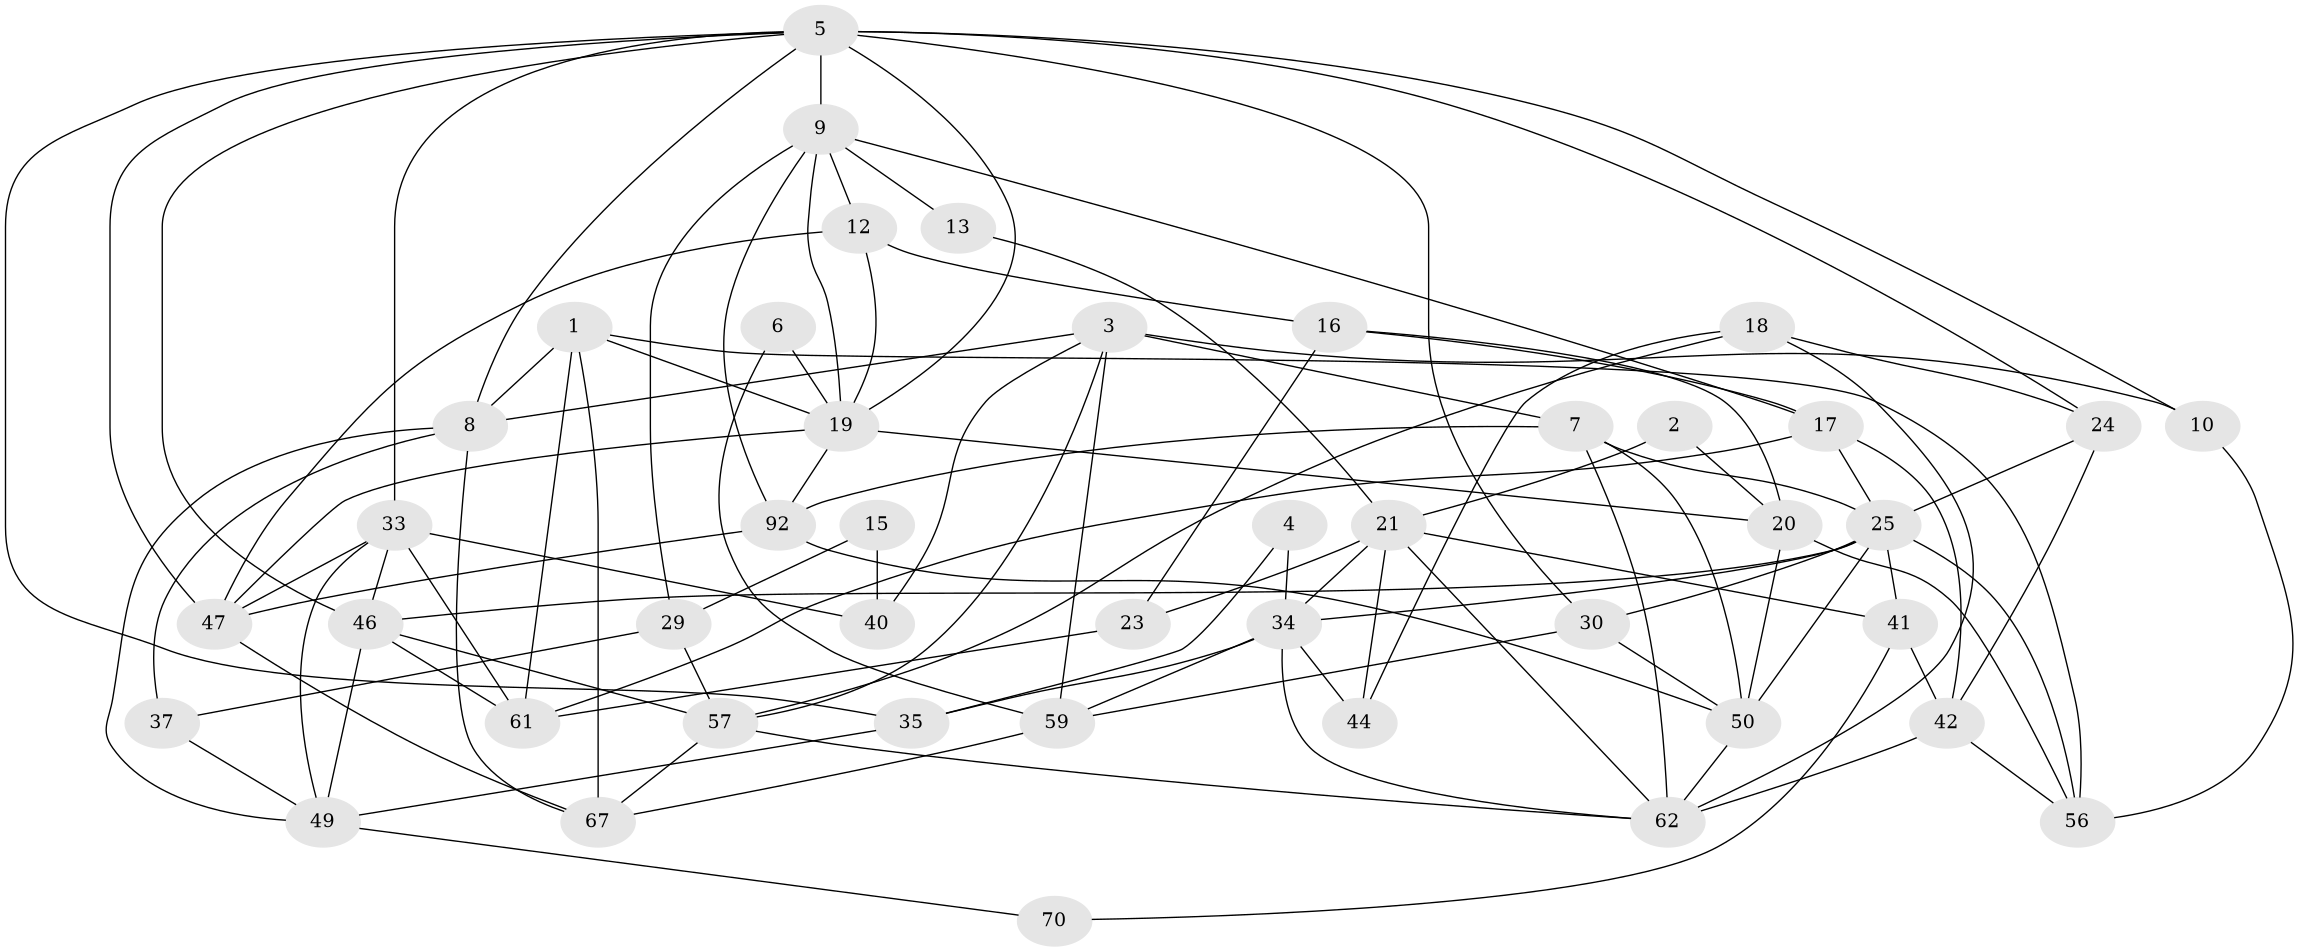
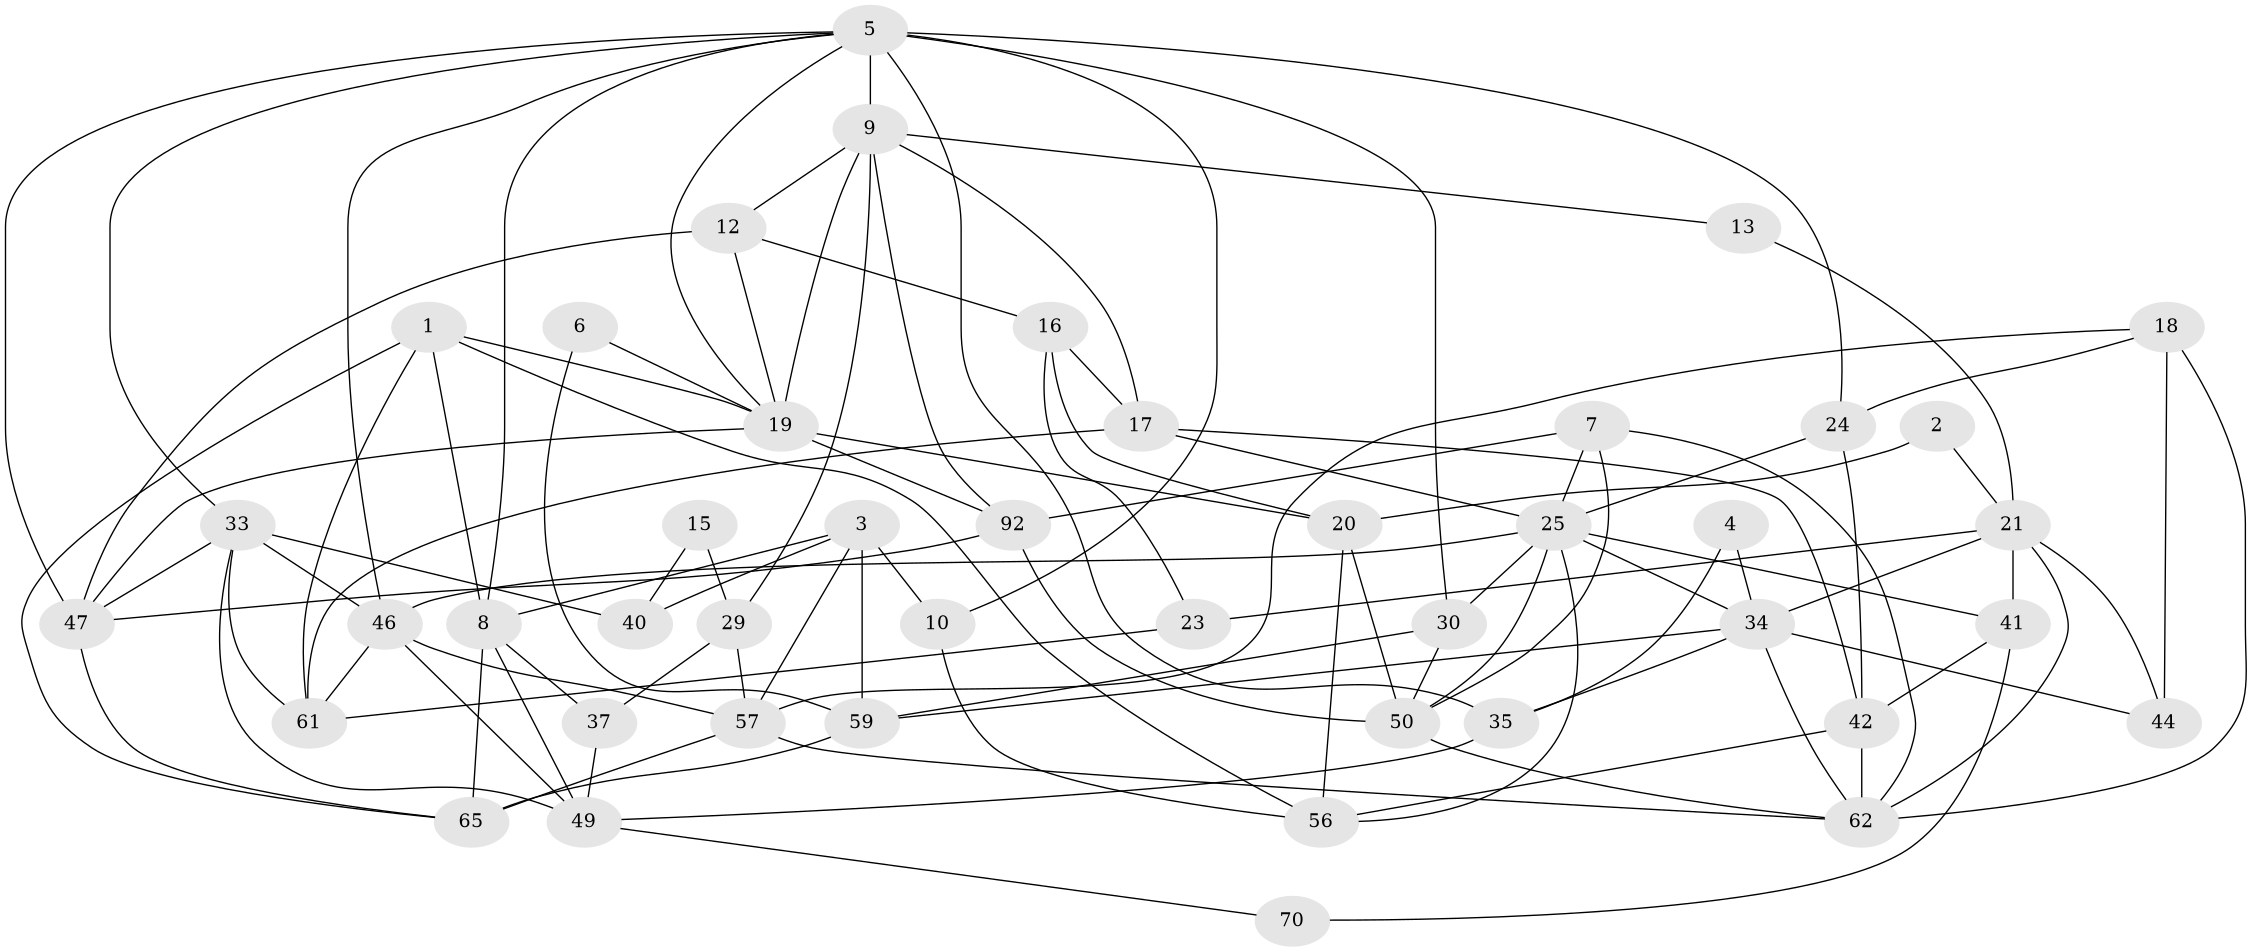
edge "3" -- "7": removed
node "67": label "67" -> "65"
